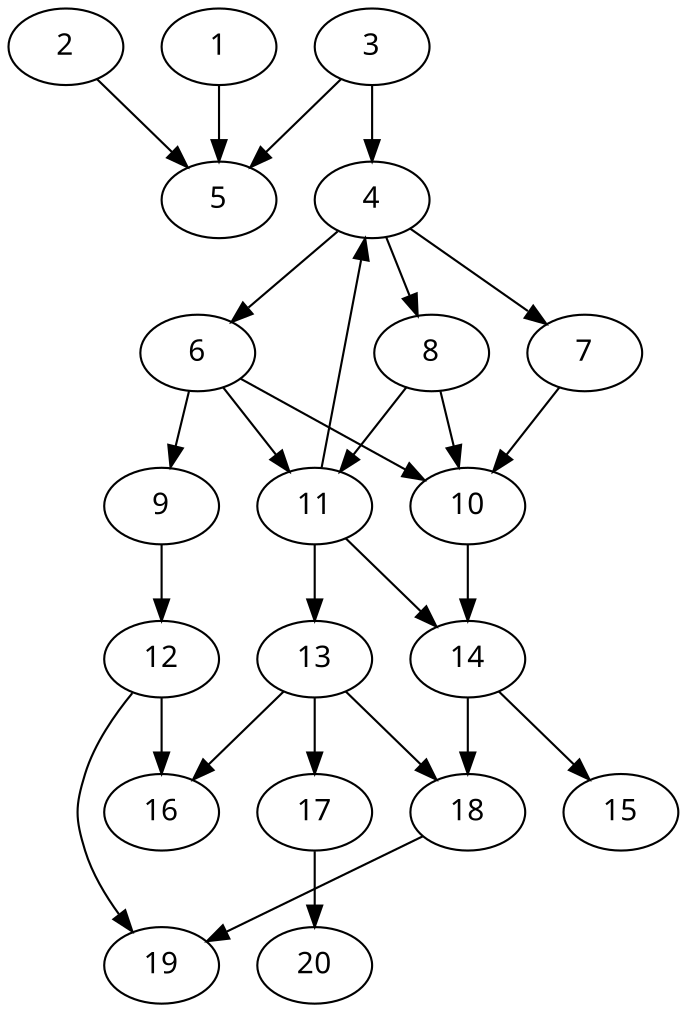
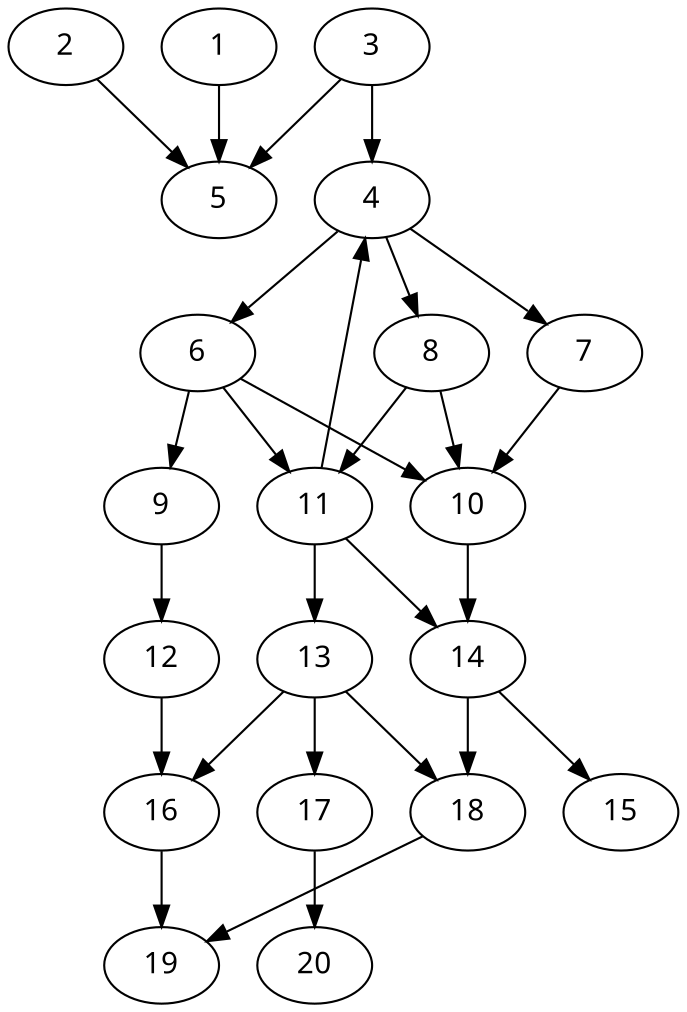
edge "12" -> "19": now "16" -> "19"
